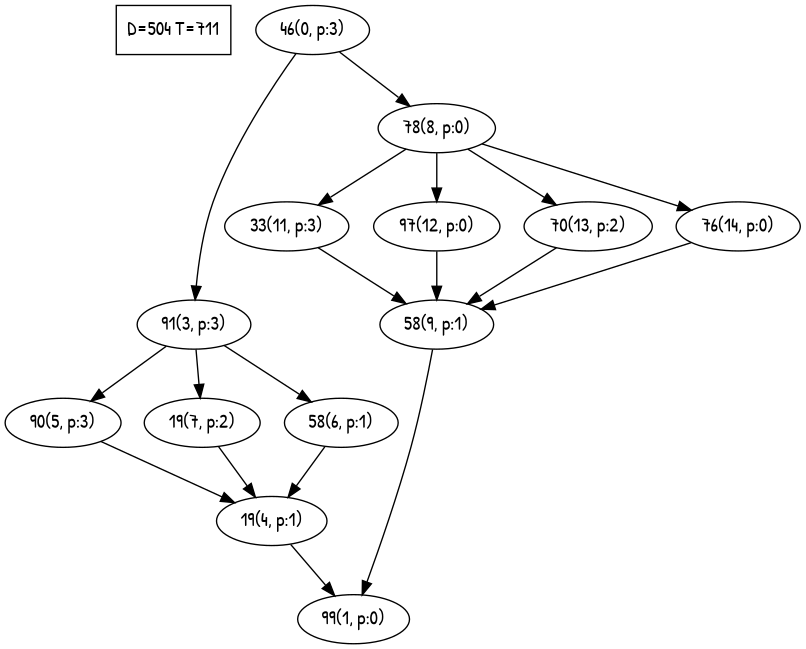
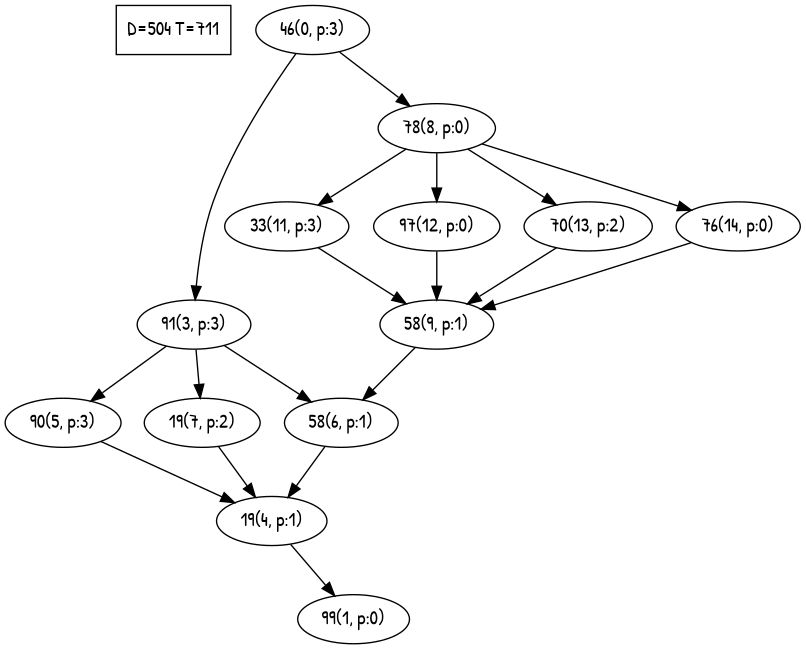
edge "58(9, p:1)" -> "99(1, p:0)": now "58(9, p:1)" -> "58(6, p:1)"
